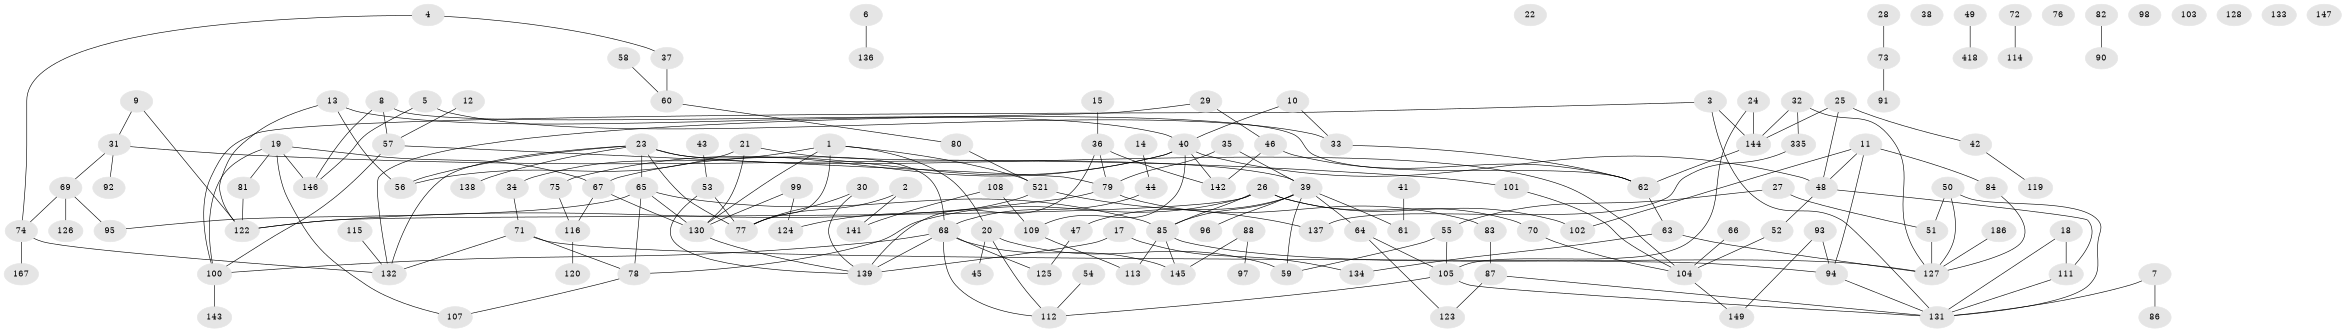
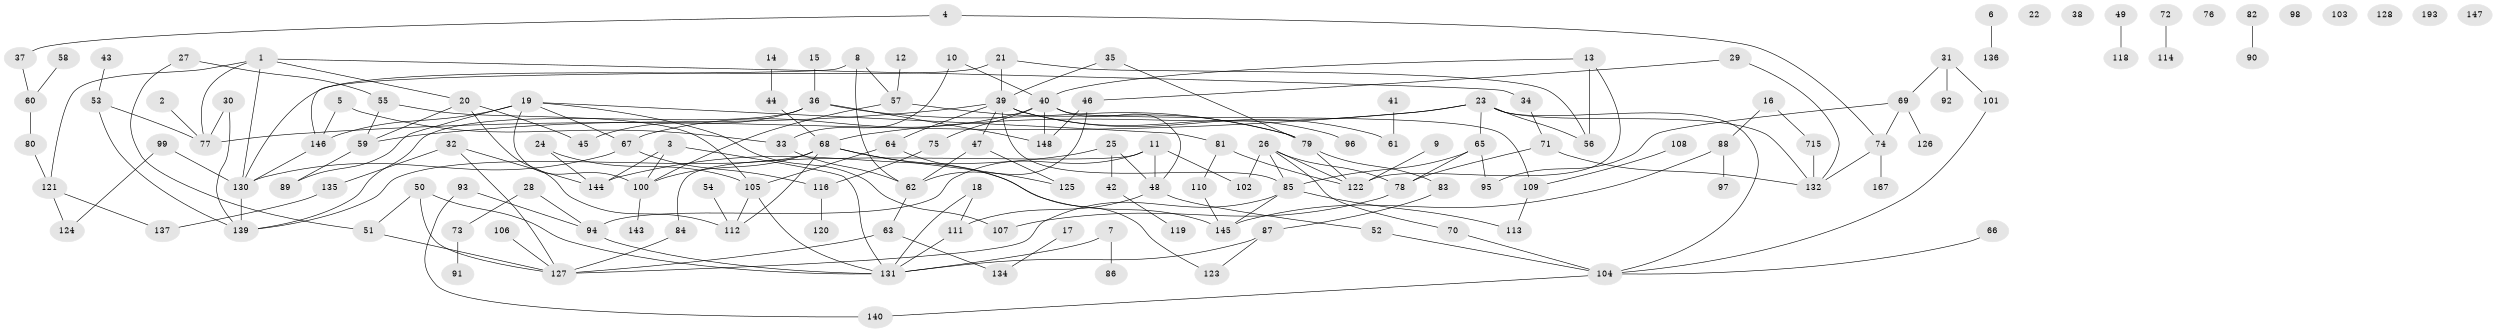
node "133": label "133" -> "193"
node "418": label "418" -> "118"
node "16": added
edge "9" -- "31": removed
edge "36" -- "45": added
node "335": label "335" -> "135"
edge "144" -- "62": now "47" -- "62"
node "89": added
node "138": removed
node "521": label "521" -> "121"
node "110": added
node "142": label "142" -> "148"
edge "65" -- "130": now "146" -- "130"
node "115": label "115" -> "715"
node "141": removed
node "186": label "186" -> "106"
edge "71" -- "94": now "28" -- "94"
edge "17" -- "139": removed
node "149": label "149" -> "140"
